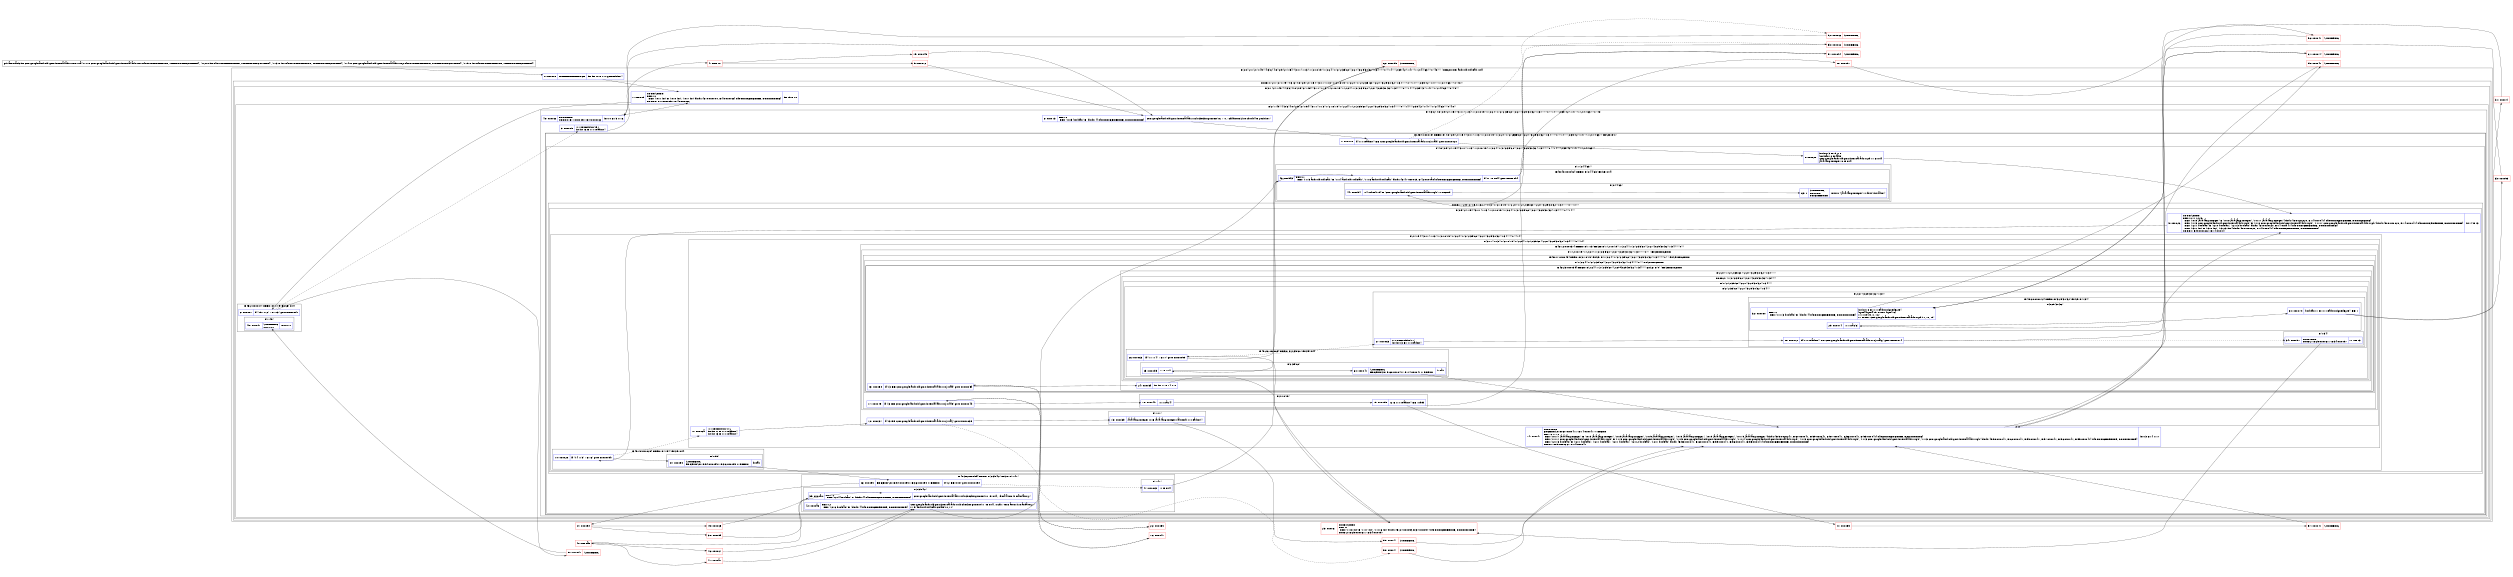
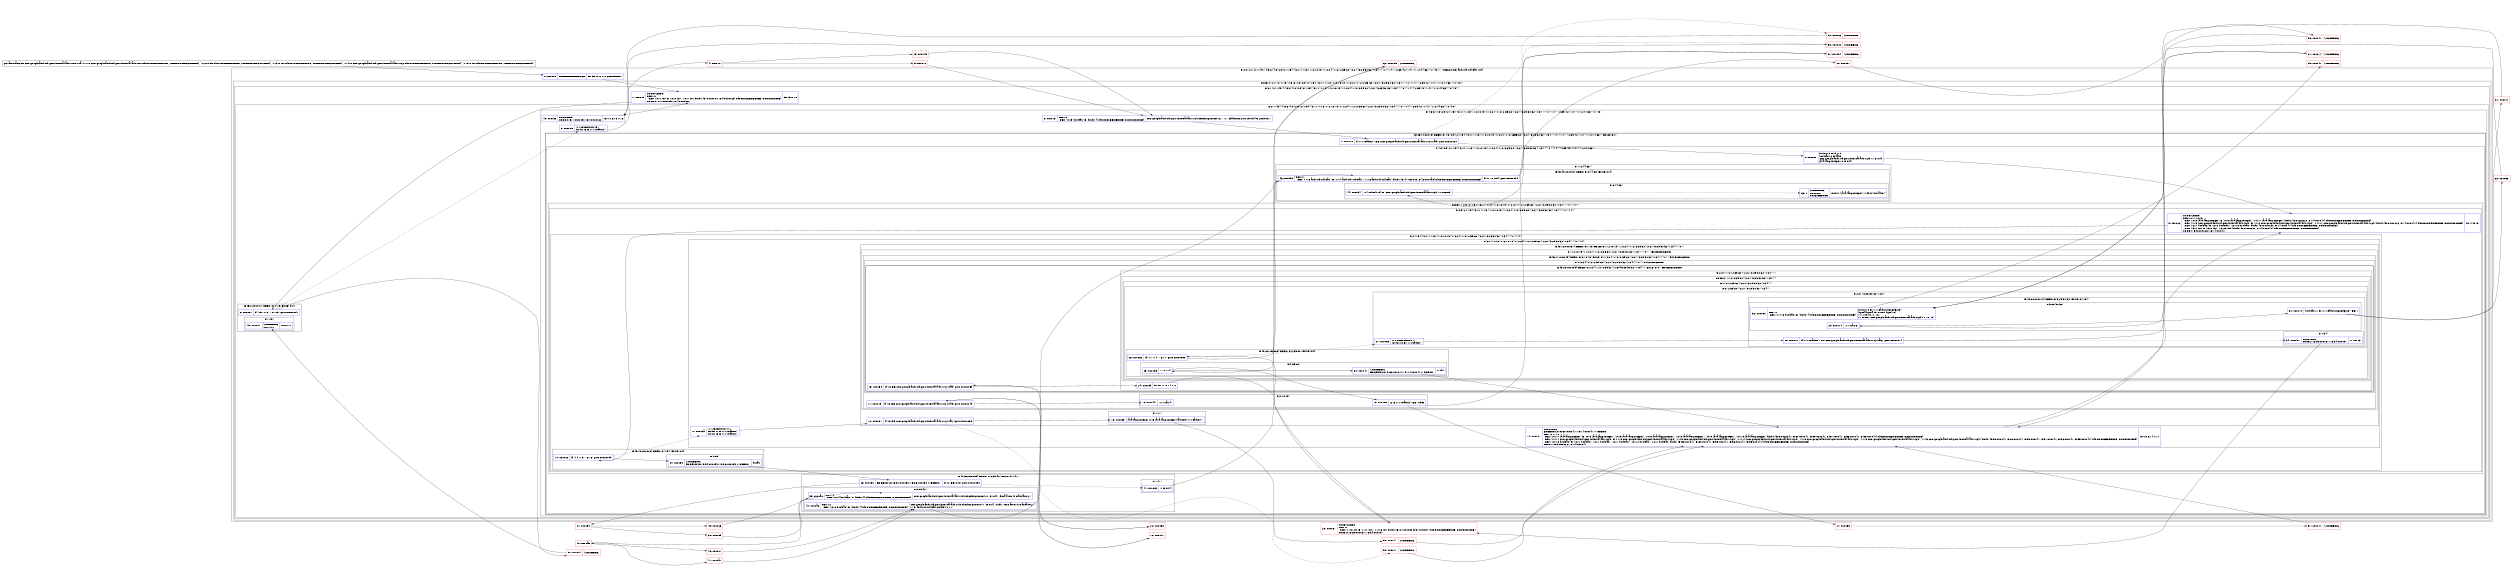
edge "44: 0x00b4" -> "63: ?": style solid -> dashed
edge "59: 0x0041" -> "14: 0x0041": removed
edge "18: 0x004b" -> "19: 0x0055": now "35: 0x0099" -> "19: 0x0055"
